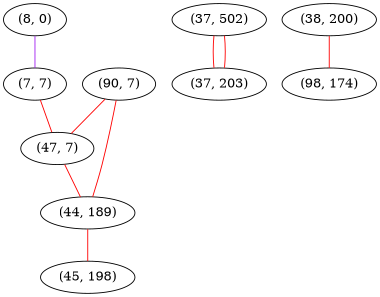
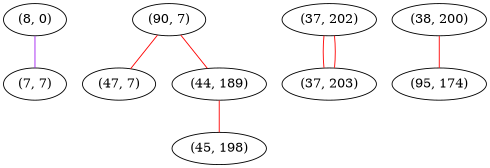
node "(37, 502)": label "(37, 502)" -> "(37, 202)"
node "(98, 174)": label "(98, 174)" -> "(95, 174)"
edge "(7, 7)" -- "(47, 7)": removed
edge "(47, 7)" -- "(44, 189)": removed
